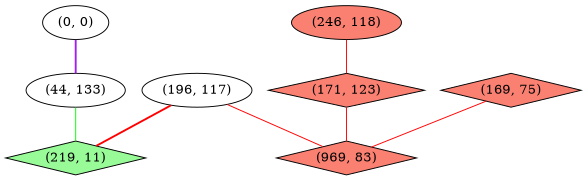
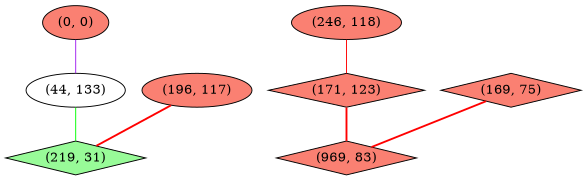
node "(0, 0)": fillcolor white -> salmon
edge "(0, 0)" -- "(44, 133)": style bold -> solid
node "(196, 117)": fillcolor white -> salmon
edge "(171, 123)" -- "(969, 83)": style solid -> bold
edge "(169, 75)" -- "(969, 83)": style solid -> bold
edge "(196, 117)" -- "(969, 83)": removed
node "(219, 11)": label "(219, 11)" -> "(219, 31)"
